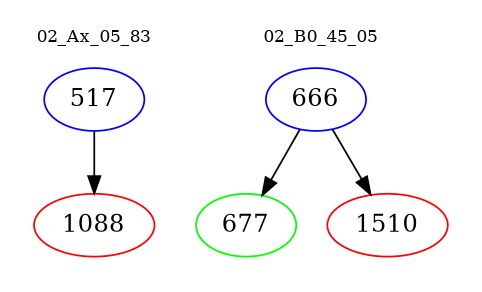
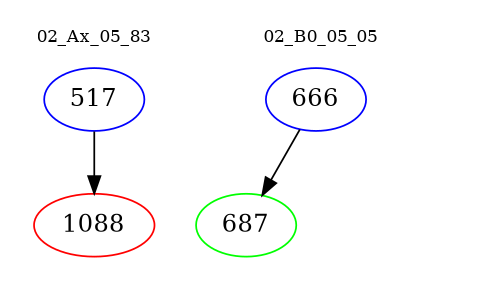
cluster "02_B0_45_05": label "02_B0_45_05" -> "02_B0_05_05"
node "677": label "677" -> "687"
node "1510": removed
